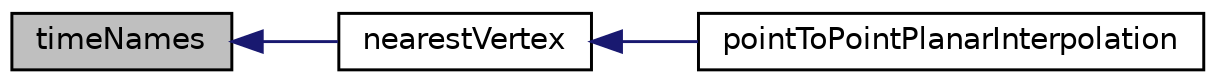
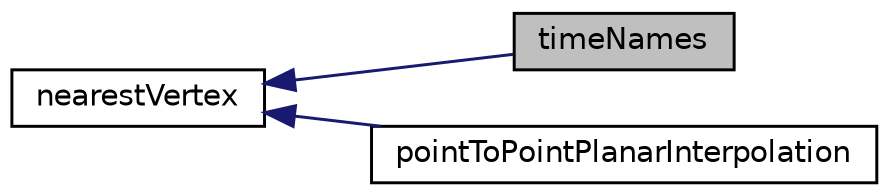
edge "nearestVertex" -> "timeNames": reversed
